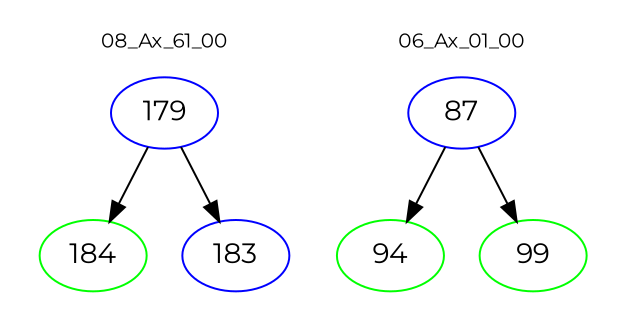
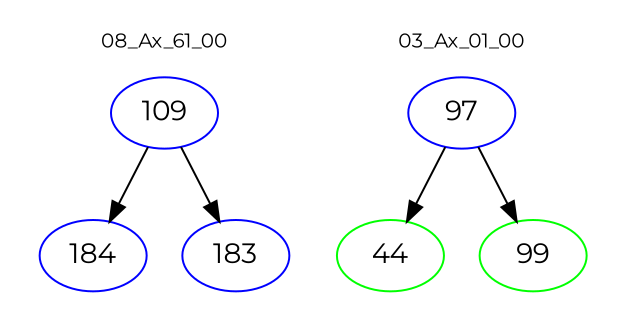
cluster "06_Ax_01_00": label "06_Ax_01_00" -> "03_Ax_01_00"
node "179": label "179" -> "109"
node "87": label "87" -> "97"
node "184": color green -> blue
node "94": label "94" -> "44"
